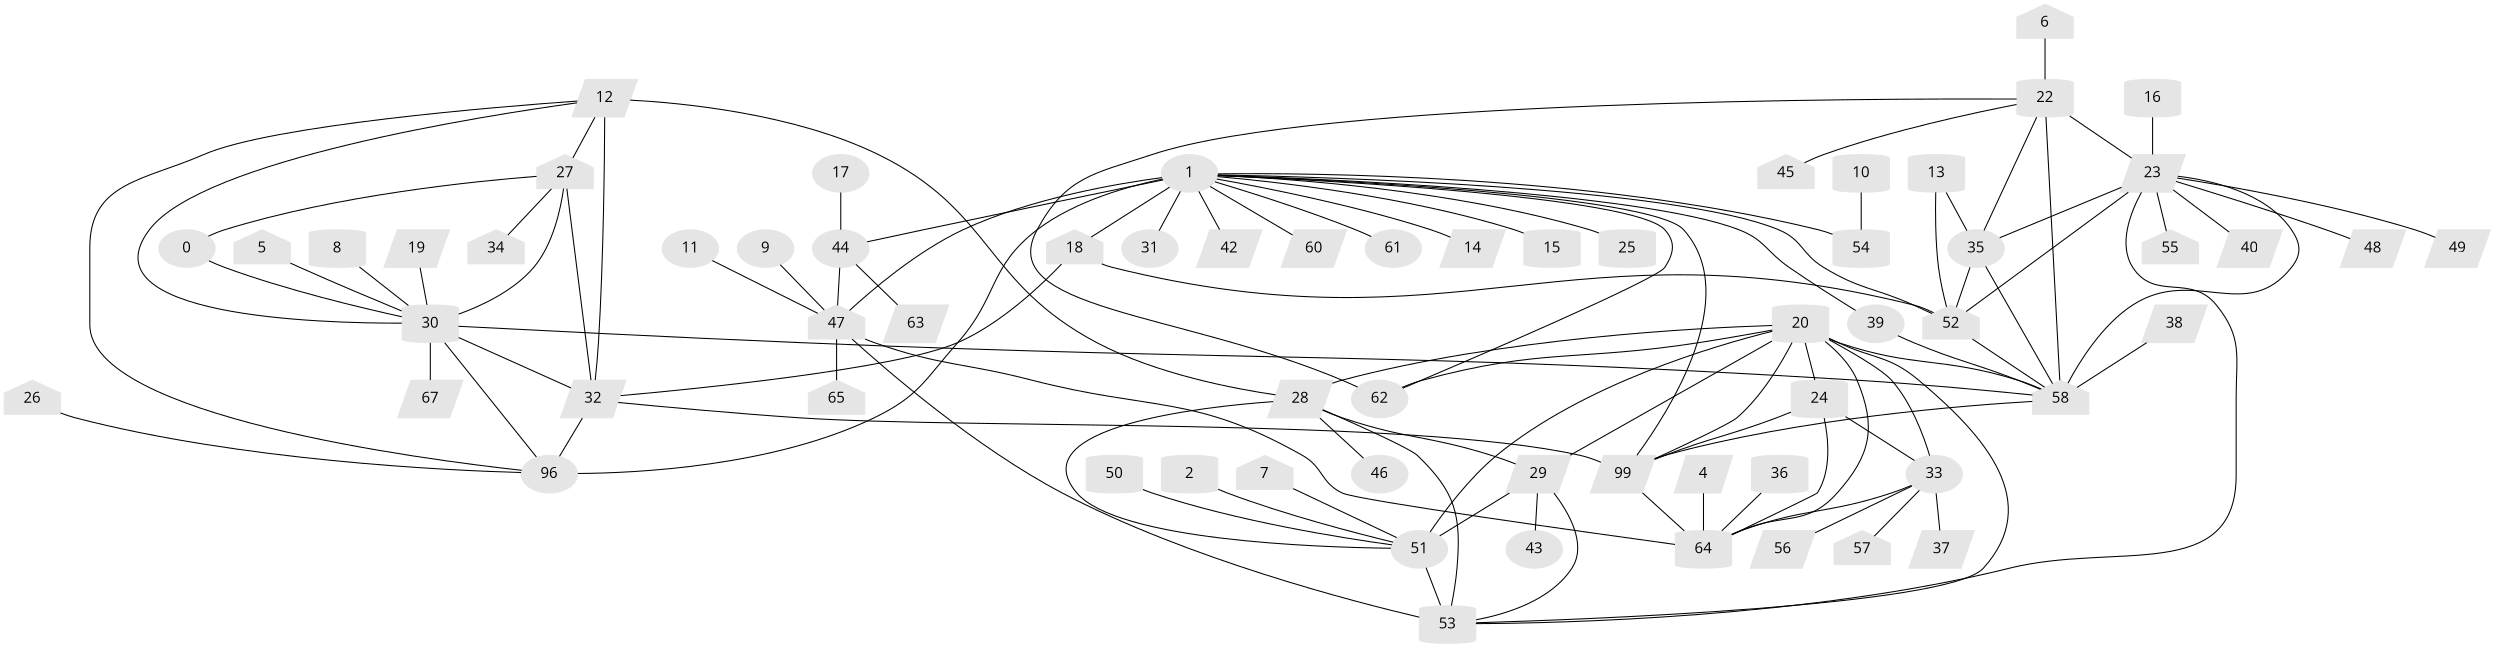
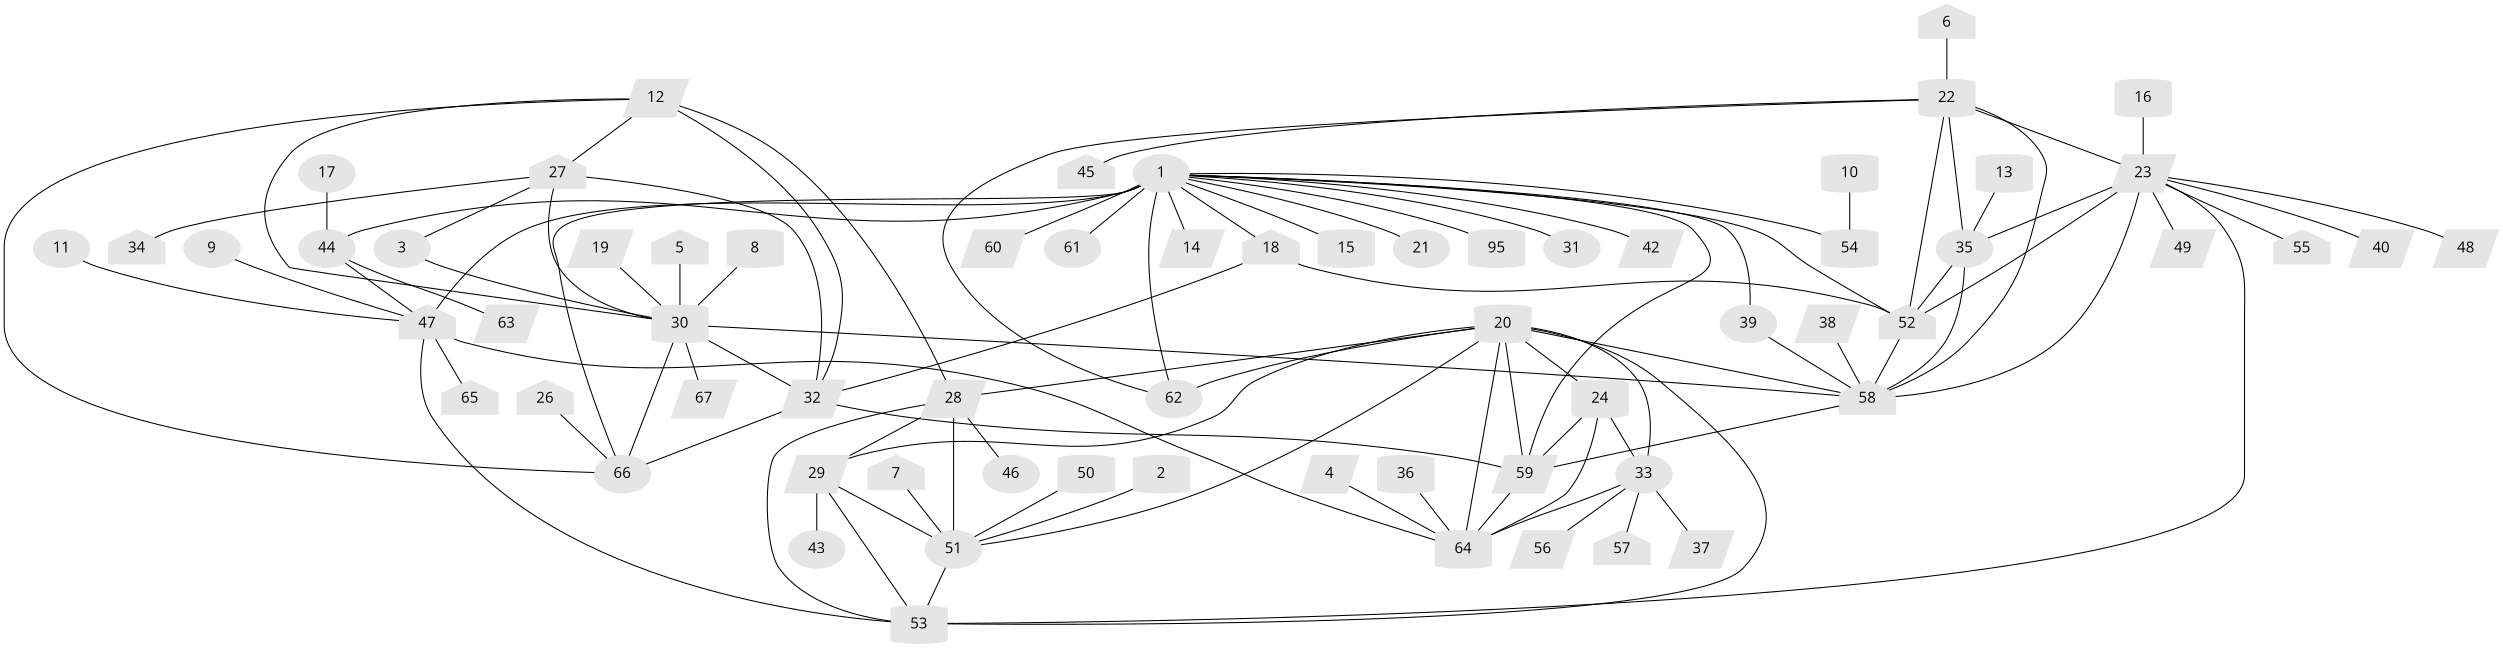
node "0": label "0" -> "3"
node "21": added
node "25": label "25" -> "95"
edge "13" -- "52": now "22" -- "52"
node "96": label "96" -> "66"
node "99": label "99" -> "59"
